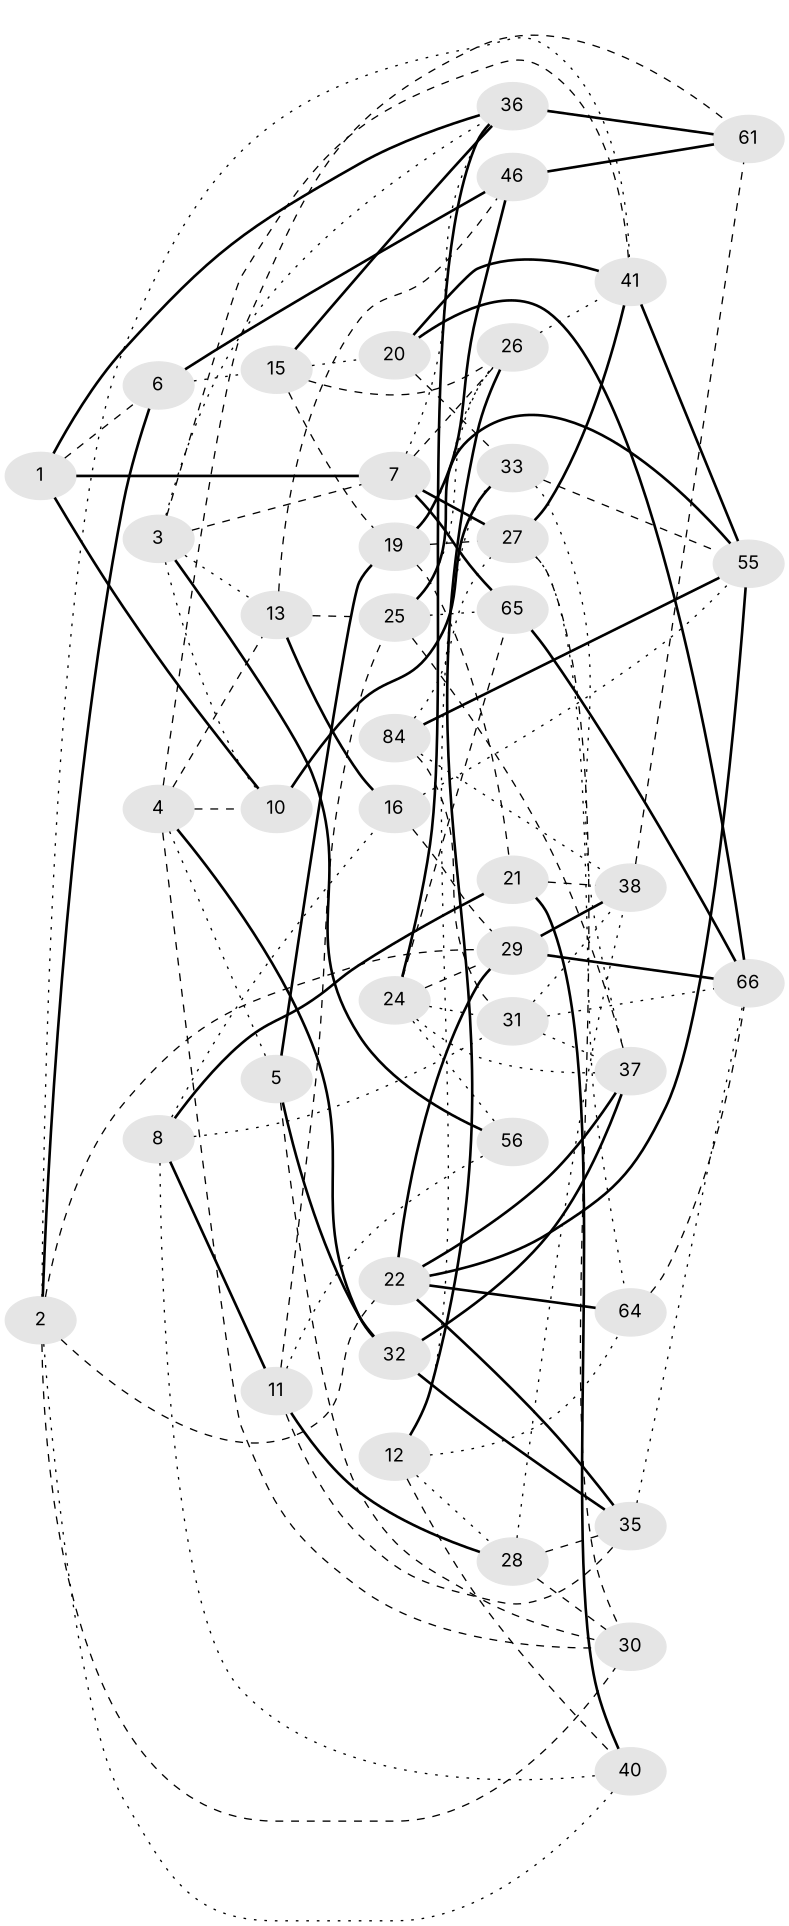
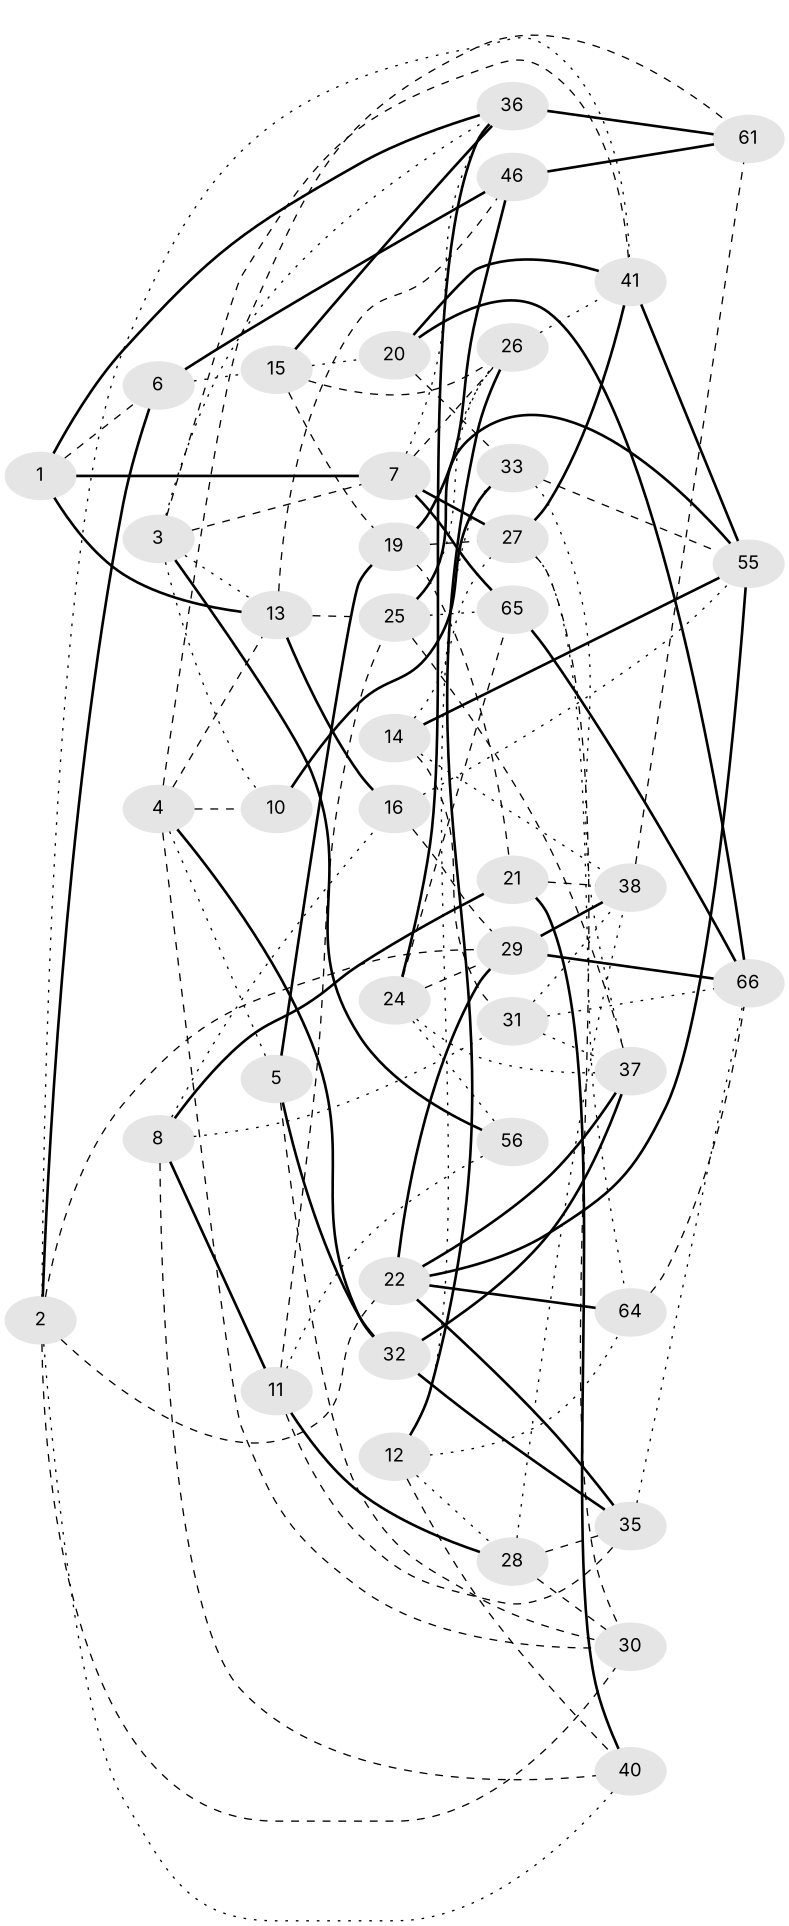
edge "1" -- "10": now "1" -- "13"
node "84": label "84" -> "14"
edge "24" -- "31": removed
edge "8" -- "40": style dotted -> dashed
